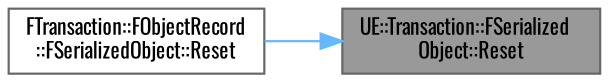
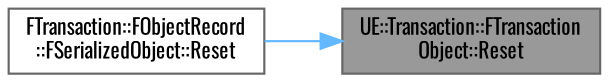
node "UE::Transaction::FSerialized Object::Reset": label "UE::Transaction::FSerialized Object::Reset" -> "UE::Transaction::FTransaction Object::Reset"
